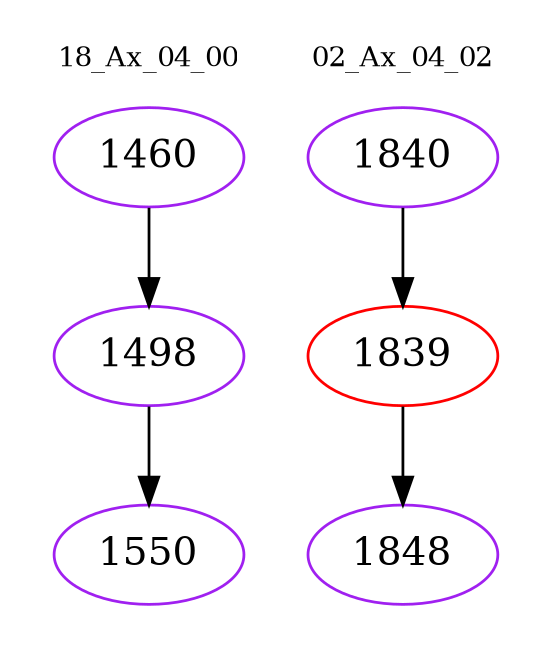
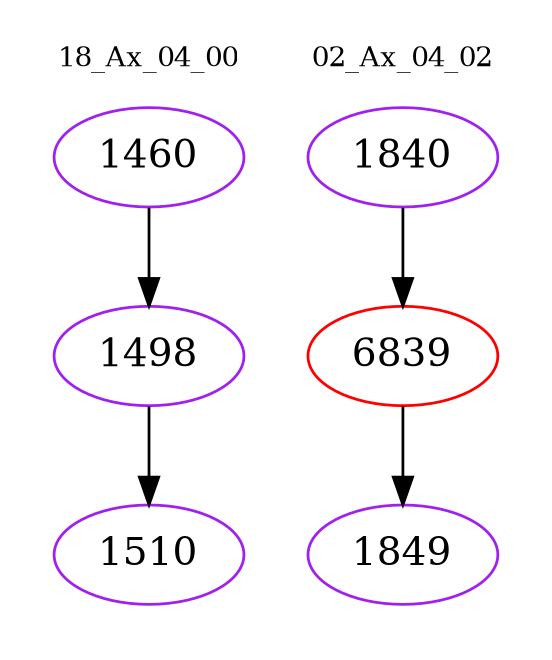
node "1839": label "1839" -> "6839"
node "1550": label "1550" -> "1510"
node "1848": label "1848" -> "1849"
